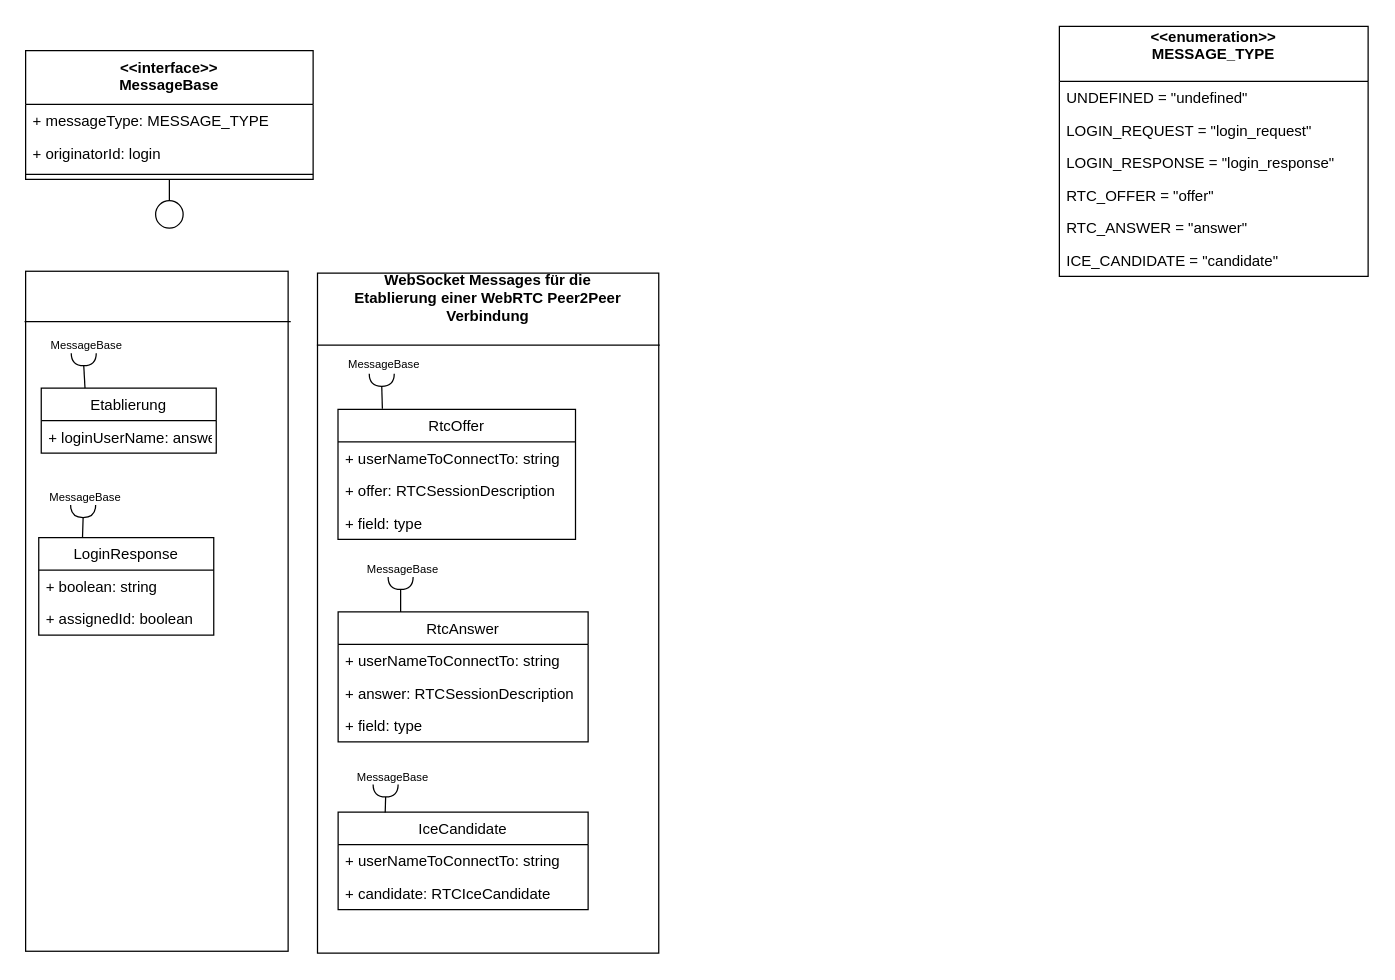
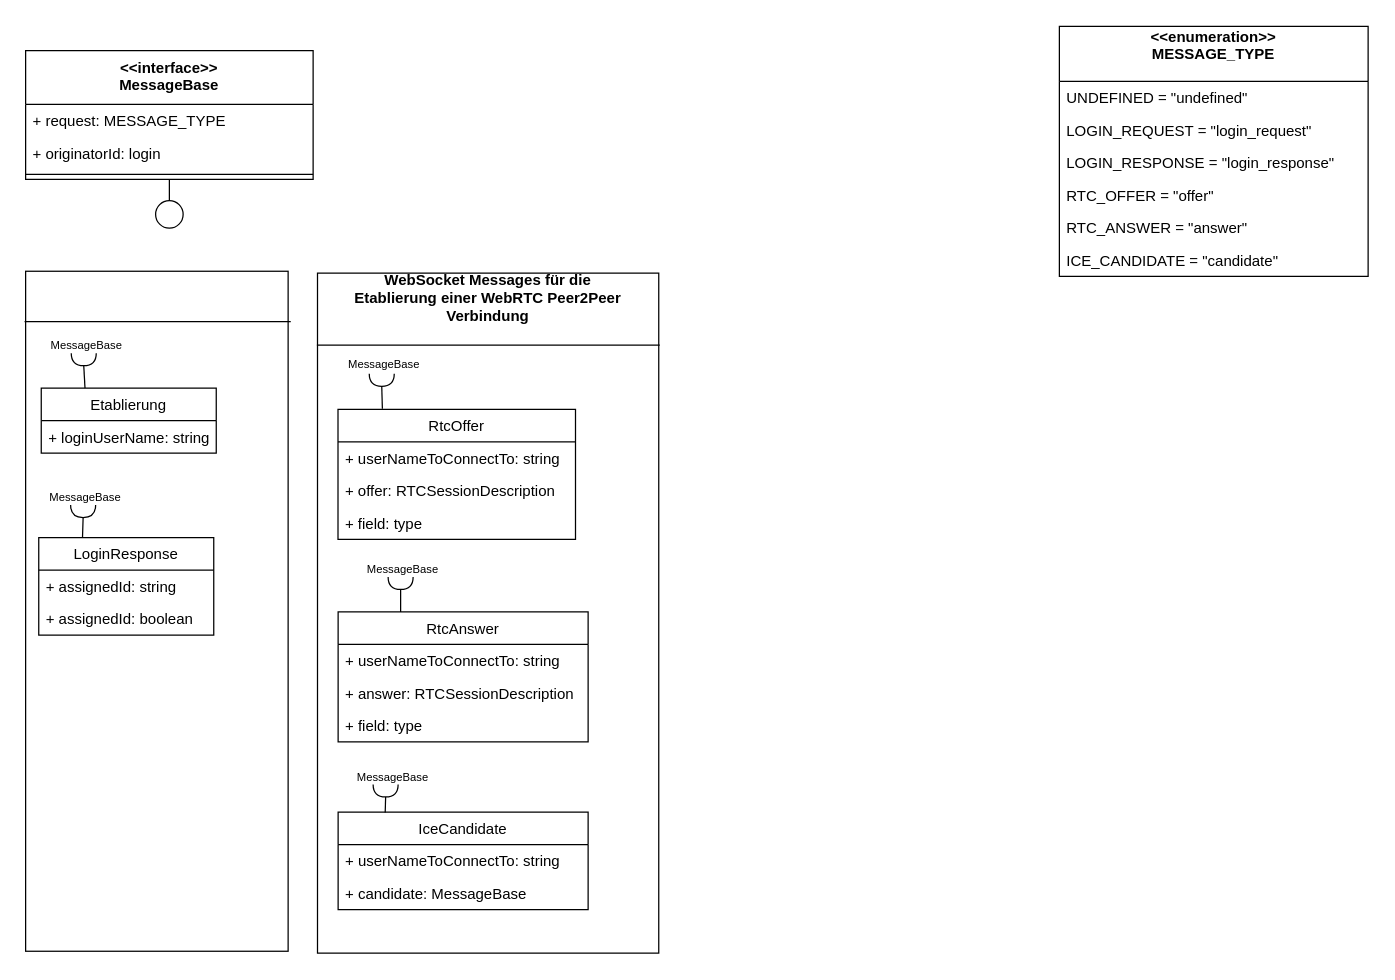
node "+ messageType: MESSAGE_TYPE": label "+ messageType: MESSAGE_TYPE" -> "+ request: MESSAGE_TYPE"
node "+ loginUserName: answer": label "+ loginUserName: answer" -> "+ loginUserName: string"
node "+ boolean: string": label "+ boolean: string" -> "+ assignedId: string"
node "+ candidate: RTCIceCandidate": label "+ candidate: RTCIceCandidate" -> "+ candidate: MessageBase"
